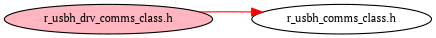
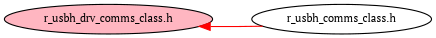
edge "r_usbh_drv_comms_class.h" -> "r_usbh_comms_class.h": reversed
